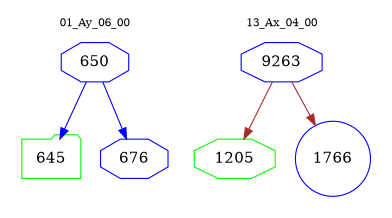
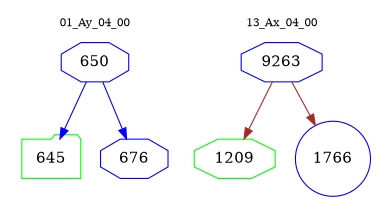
cluster "01_Ay_06_00": label "01_Ay_06_00" -> "01_Ay_04_00"
node "1205": label "1205" -> "1209"
